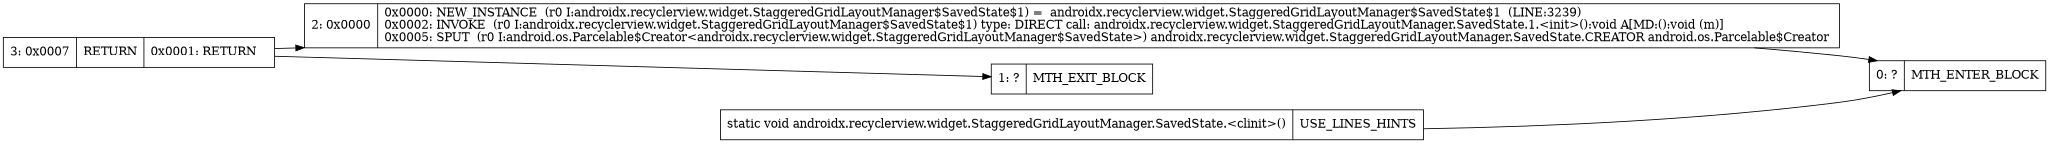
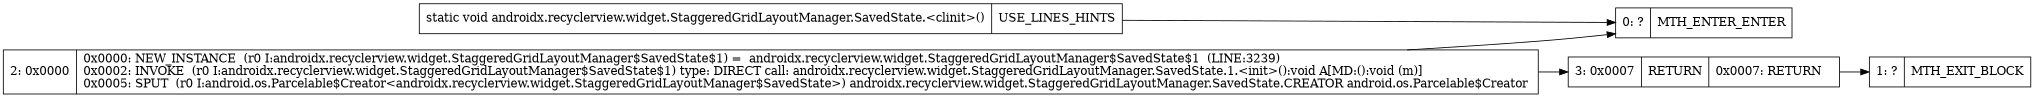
edge "3: 0x0007" -> "2: 0x0000": reversed
node "3: 0x0007": text "0x0001: RETURN" -> "0x0007: RETURN"
node "0: ?": text "MTH_ENTER_BLOCK" -> "MTH_ENTER_ENTER"
